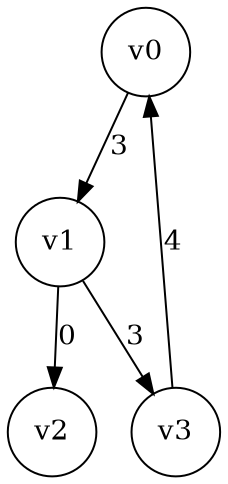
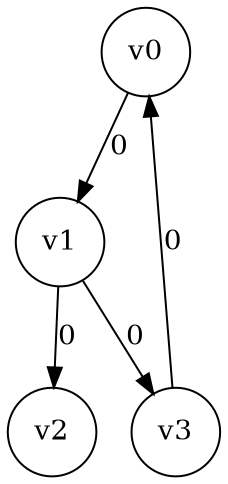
edge "v0" -> "v1": label "3" -> "0"
edge "v3" -> "v0": label "4" -> "0"
edge "v1" -> "v3": label "3" -> "0"
